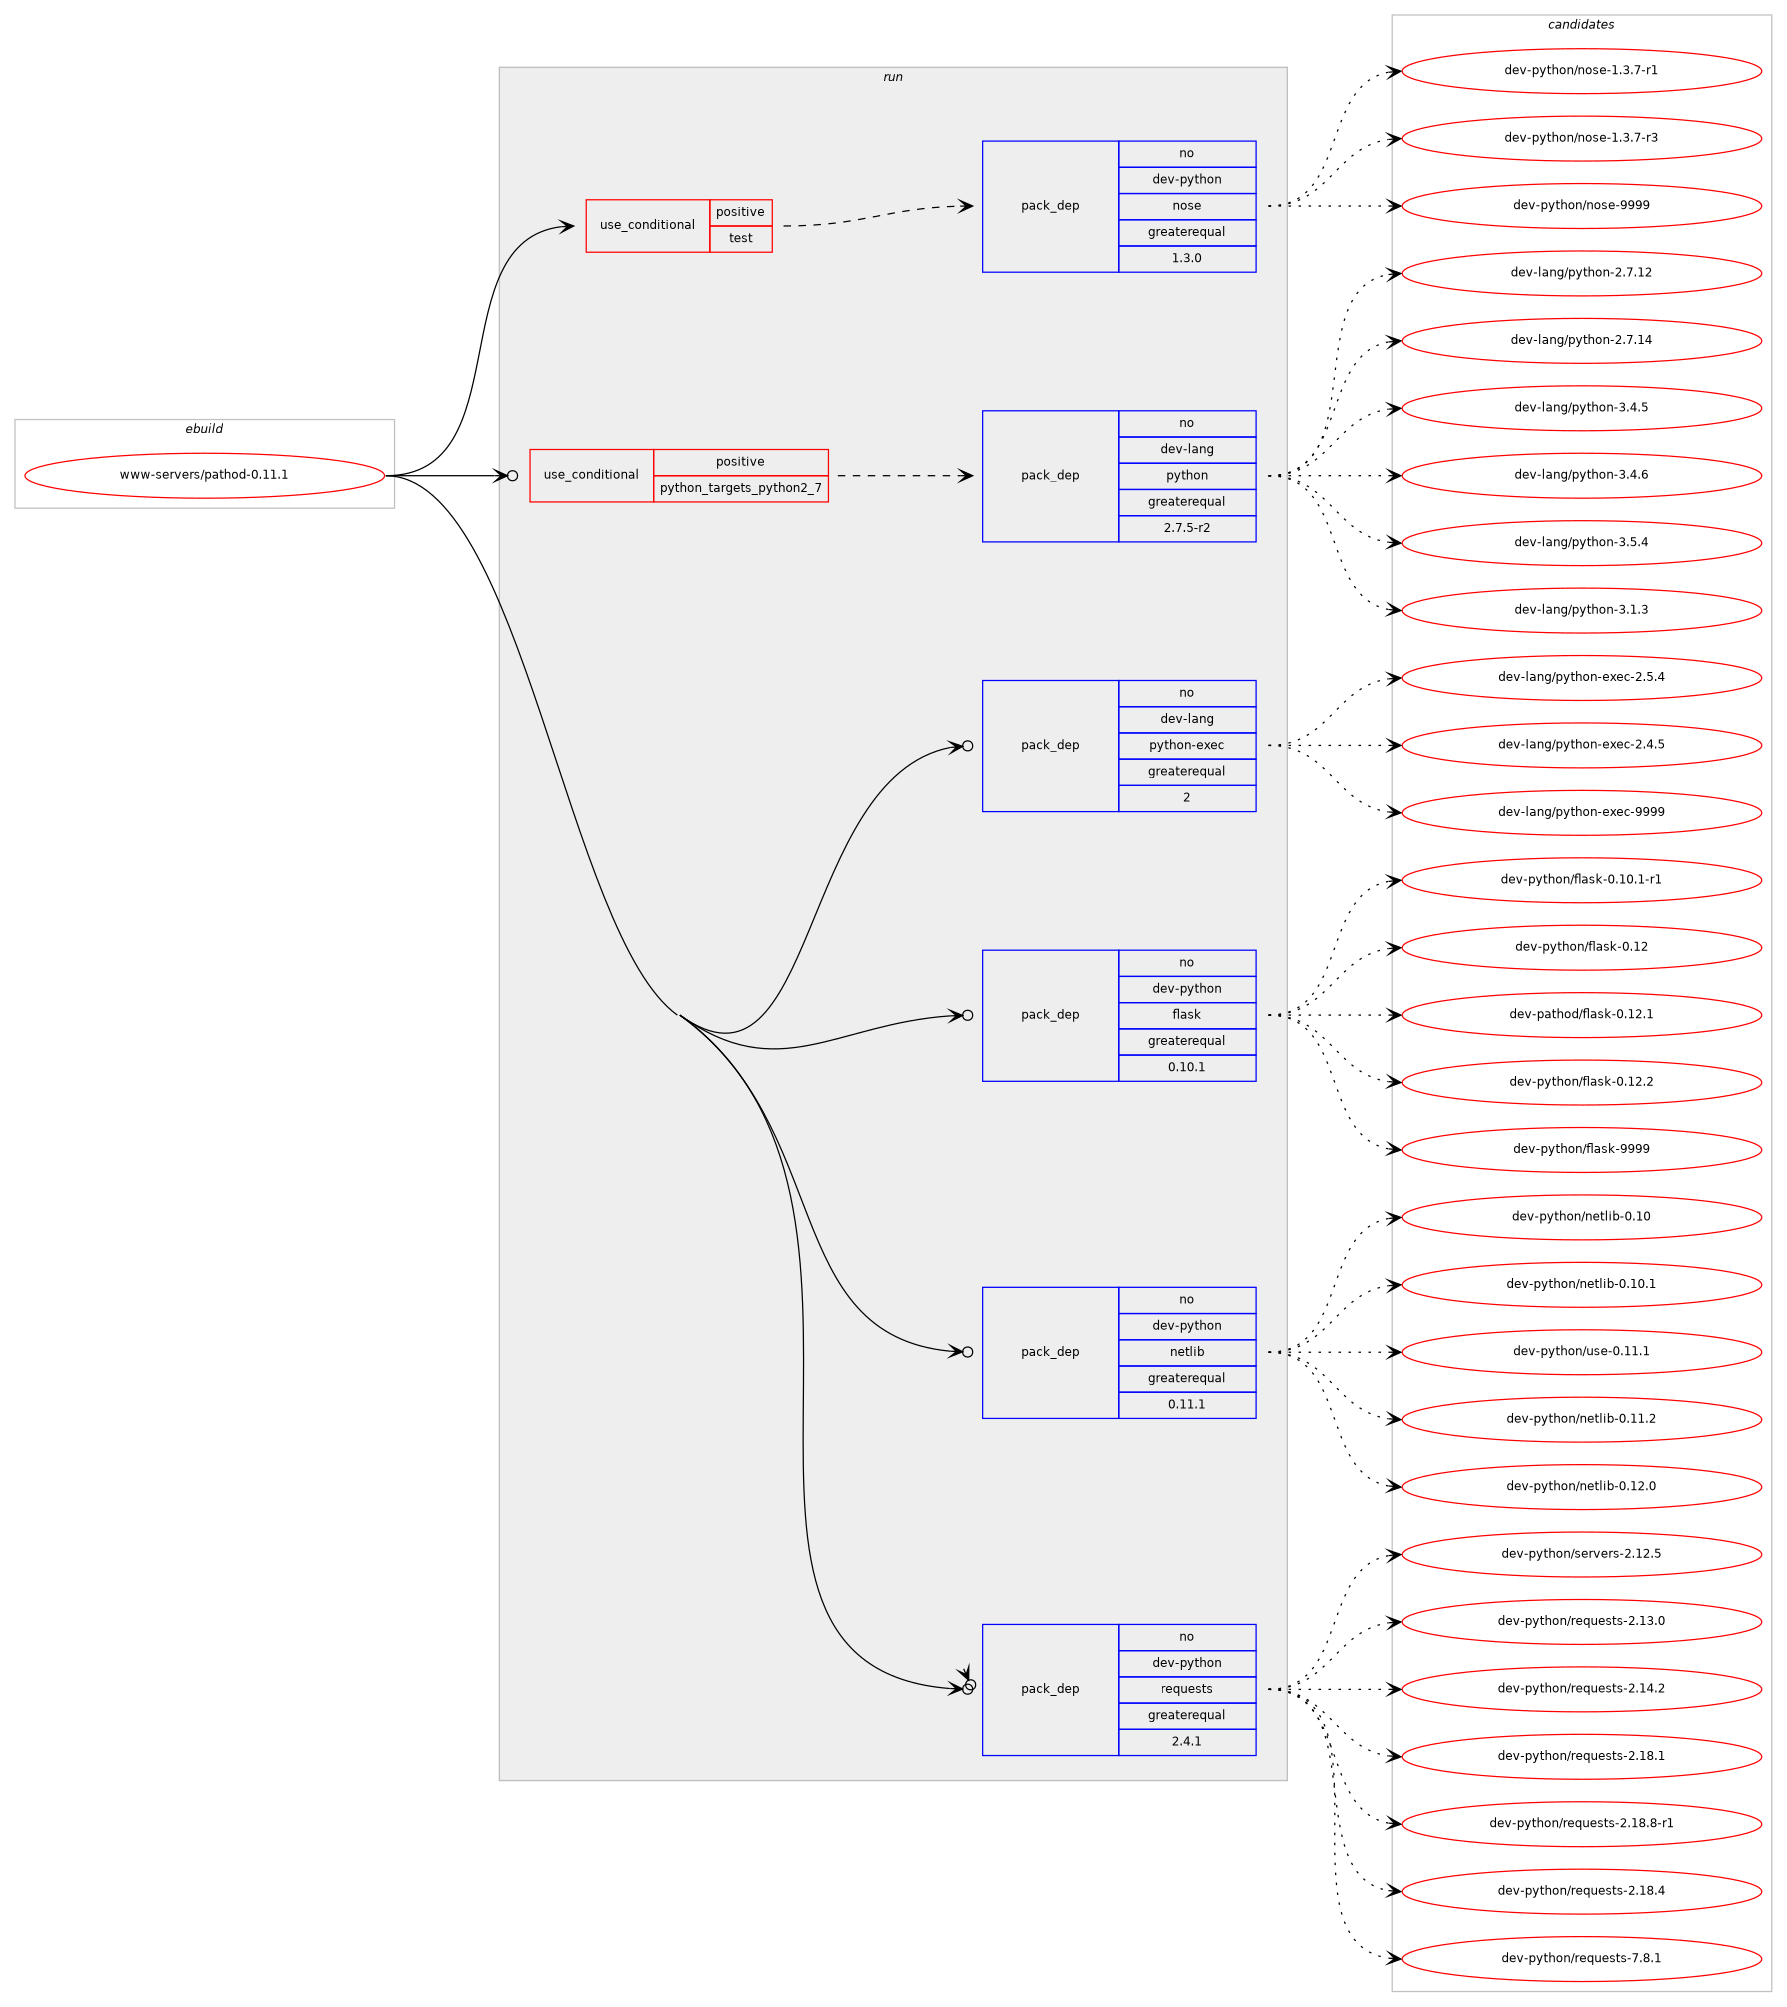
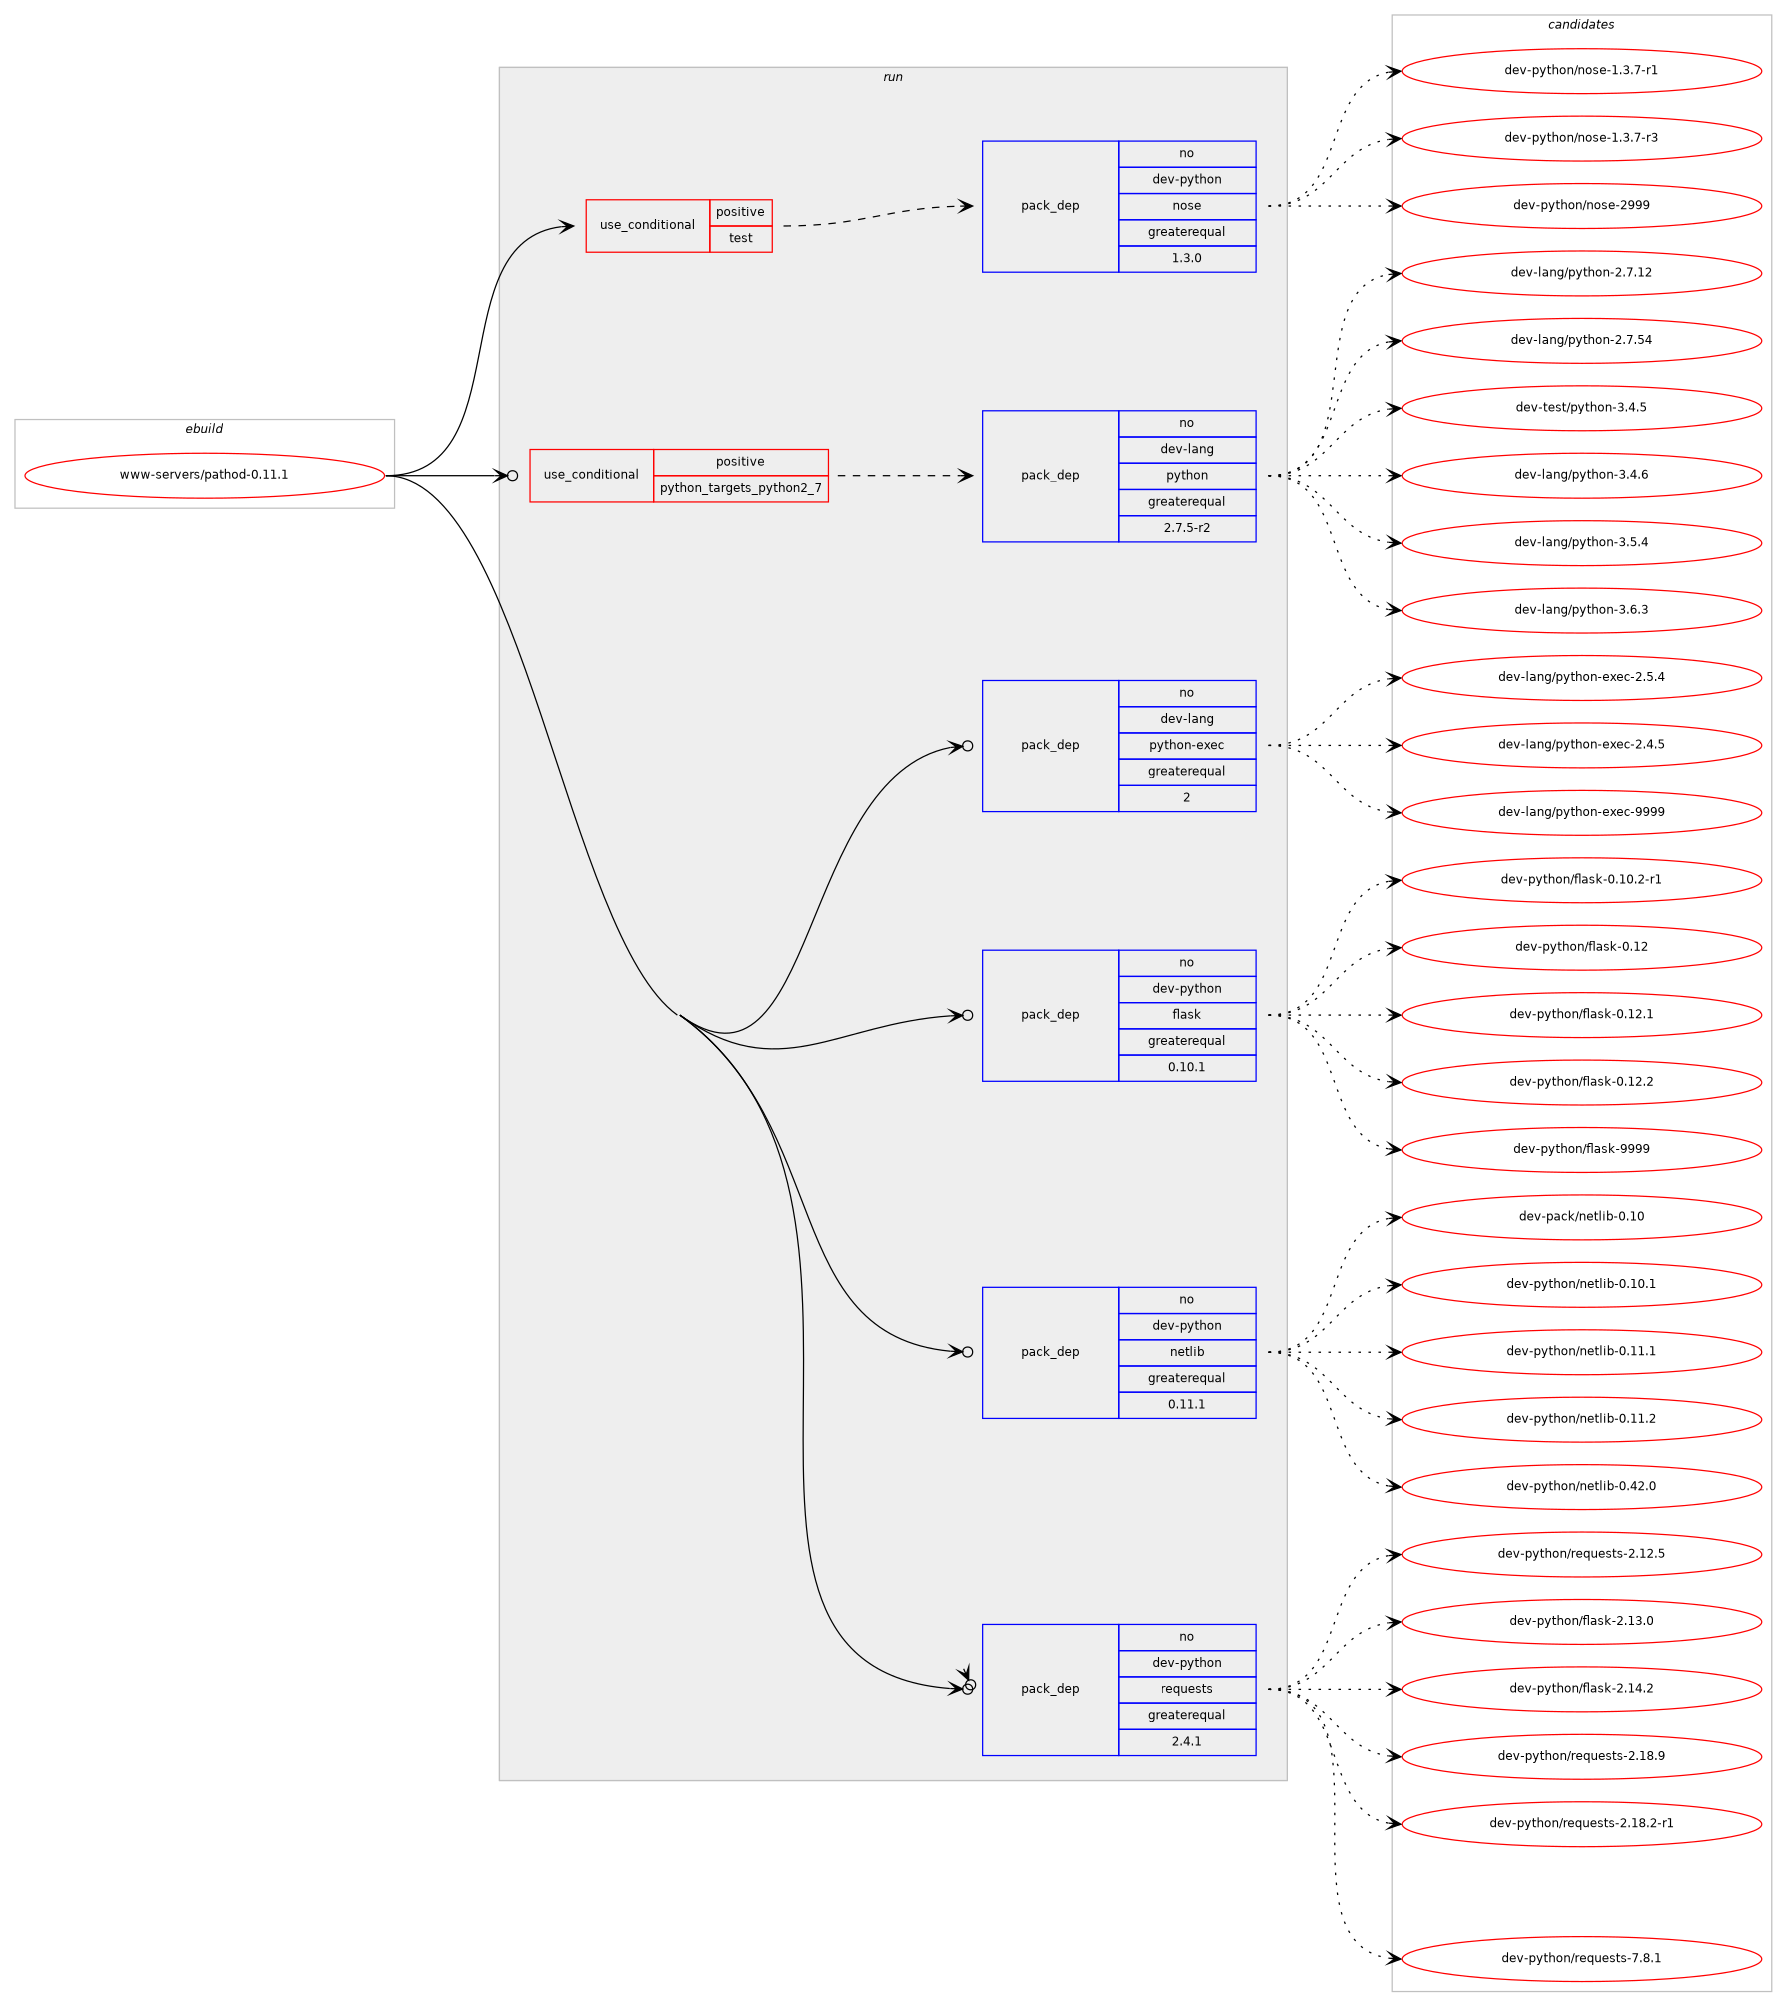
node "dev-python/nose-9999": label "dev-python/nose-9999" -> "dev-python/nose-2999"
node "dev-lang/python-2.7.14": label "dev-lang/python-2.7.14" -> "dev-lang/python-2.7.54"
node "dev-lang/python-3.4.5": label "dev-lang/python-3.4.5" -> "dev-test/python-3.4.5"
node "dev-lang/python-3.1.3": label "dev-lang/python-3.1.3" -> "dev-lang/python-3.6.3"
node "dev-python/flask-0.10.1-r1": label "dev-python/flask-0.10.1-r1" -> "dev-python/flask-0.10.2-r1"
node "dev-pathod/flask-0.12.1": label "dev-pathod/flask-0.12.1" -> "dev-python/flask-0.12.1"
node "dev-python/netlib-0.10": label "dev-python/netlib-0.10" -> "dev-pack/netlib-0.10"
node "dev-python/use-0.11.1": label "dev-python/use-0.11.1" -> "dev-python/netlib-0.11.1"
node "dev-python/netlib-0.12.0": label "dev-python/netlib-0.12.0" -> "dev-python/netlib-0.42.0"
node "dev-python/servers-2.12.5": label "dev-python/servers-2.12.5" -> "dev-python/requests-2.12.5"
node "dev-python/requests-2.13.0": label "dev-python/requests-2.13.0" -> "dev-python/flask-2.13.0"
node "dev-python/requests-2.14.2": label "dev-python/requests-2.14.2" -> "dev-python/flask-2.14.2"
node "dev-python/requests-2.18.1": label "dev-python/requests-2.18.1" -> "dev-python/requests-2.18.9"
node "dev-python/requests-2.18.8-r1": label "dev-python/requests-2.18.8-r1" -> "dev-python/requests-2.18.2-r1"
node "dev-python/requests-2.18.4": removed
